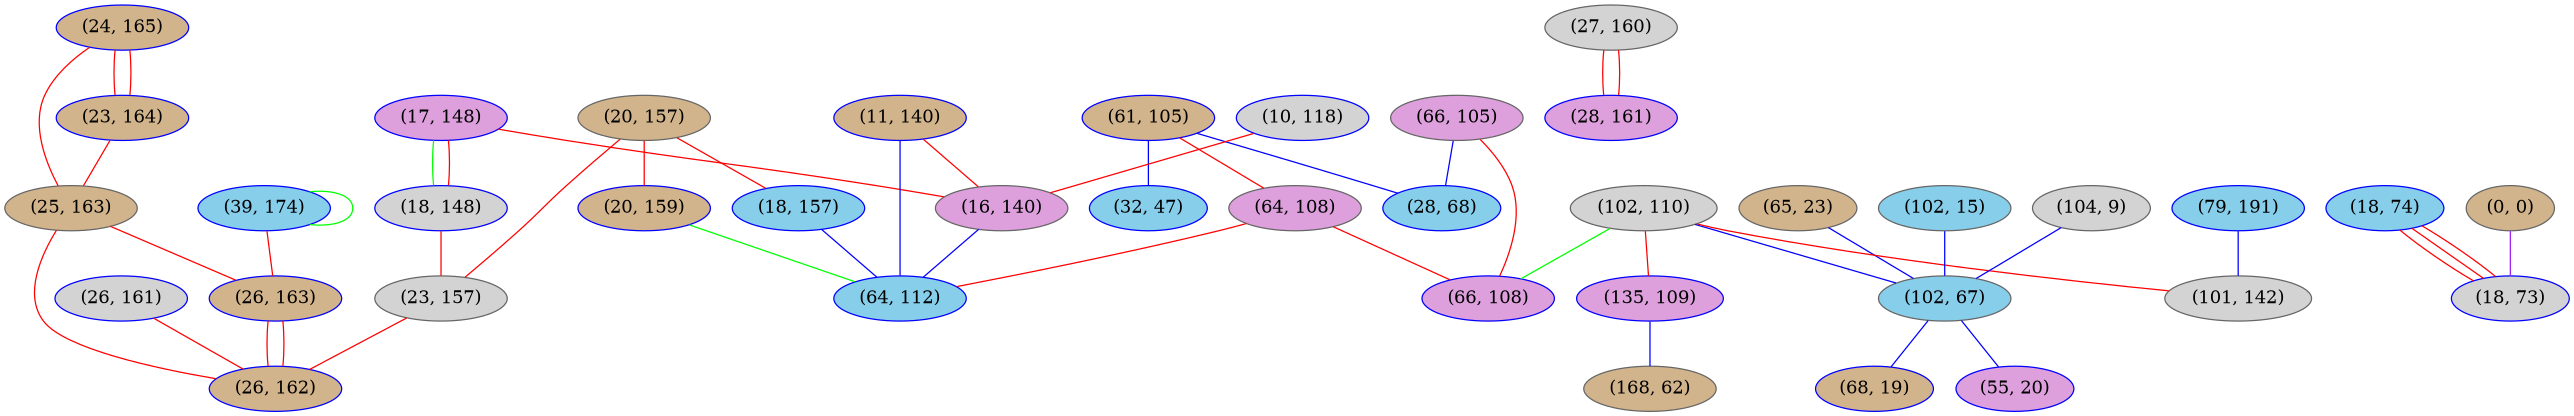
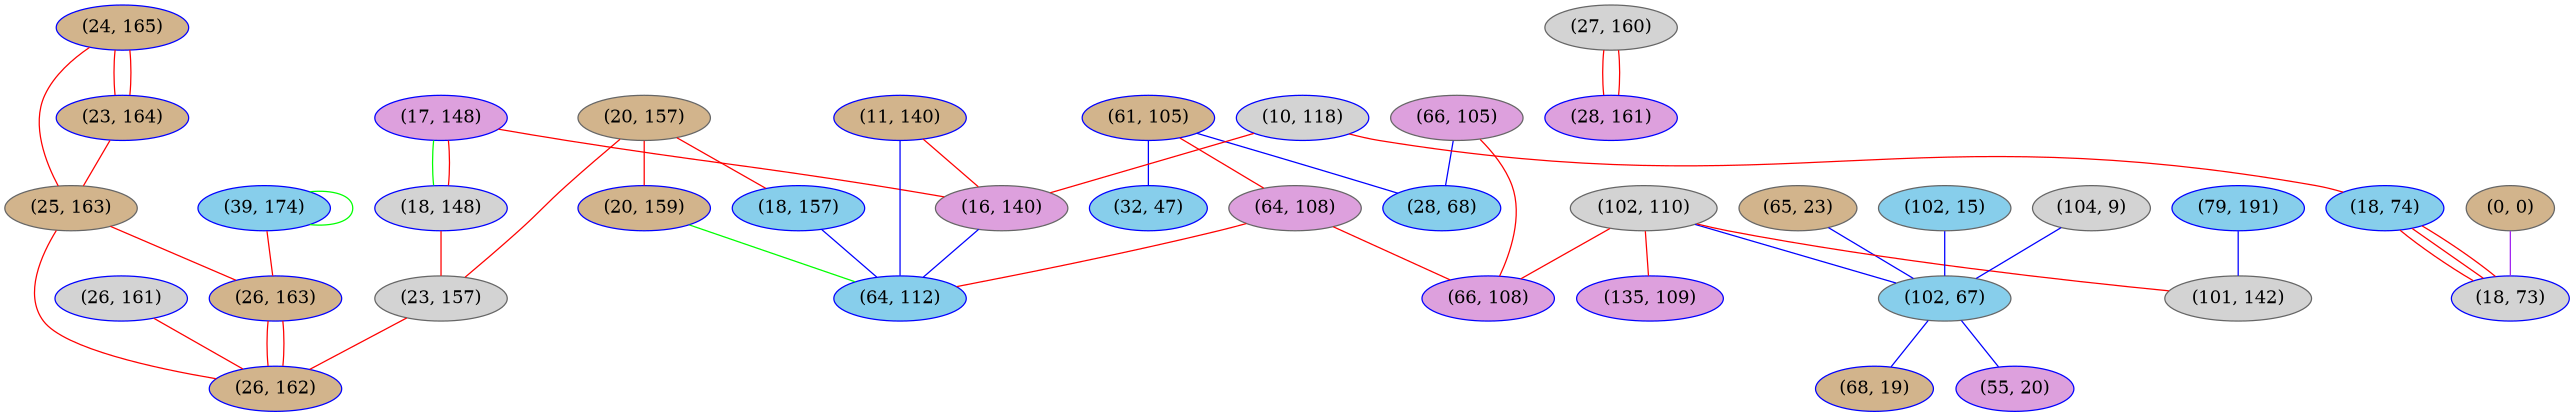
edge "(10, 118)" -- "(18, 74)": added
edge "(102, 110)" -- "(66, 108)": color green -> red
node "(168, 62)": removed
